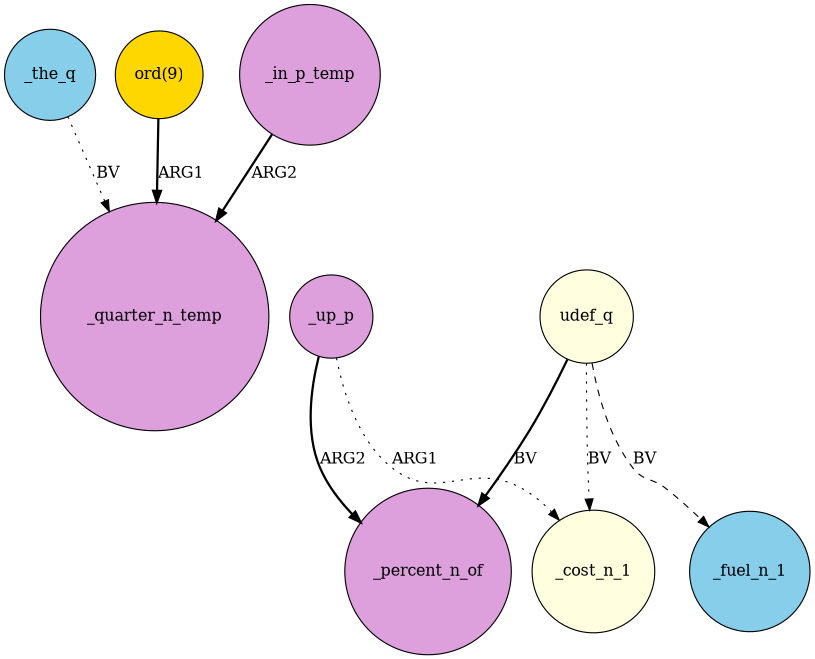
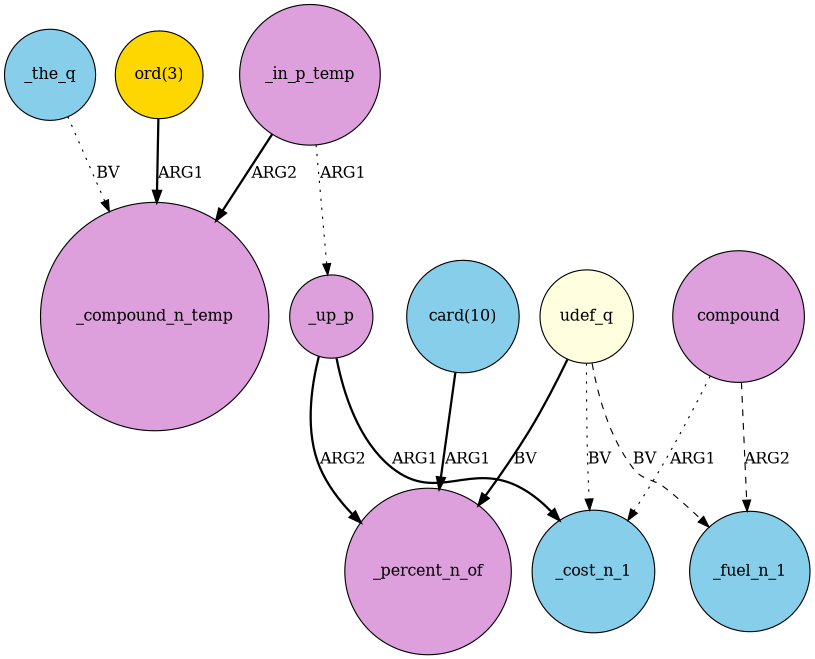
node "ord(9)": label "ord(9)" -> "ord(3)"
edge "_in_p_temp" -> "_up_p": added, label "ARG1"
node "_quarter_n_temp": label "_quarter_n_temp" -> "_compound_n_temp"
node "card(10)": added
node "compound": added
edge "_up_p" -> "_cost_n_1": style dotted -> bold
node "_cost_n_1": fillcolor lightyellow -> skyblue
